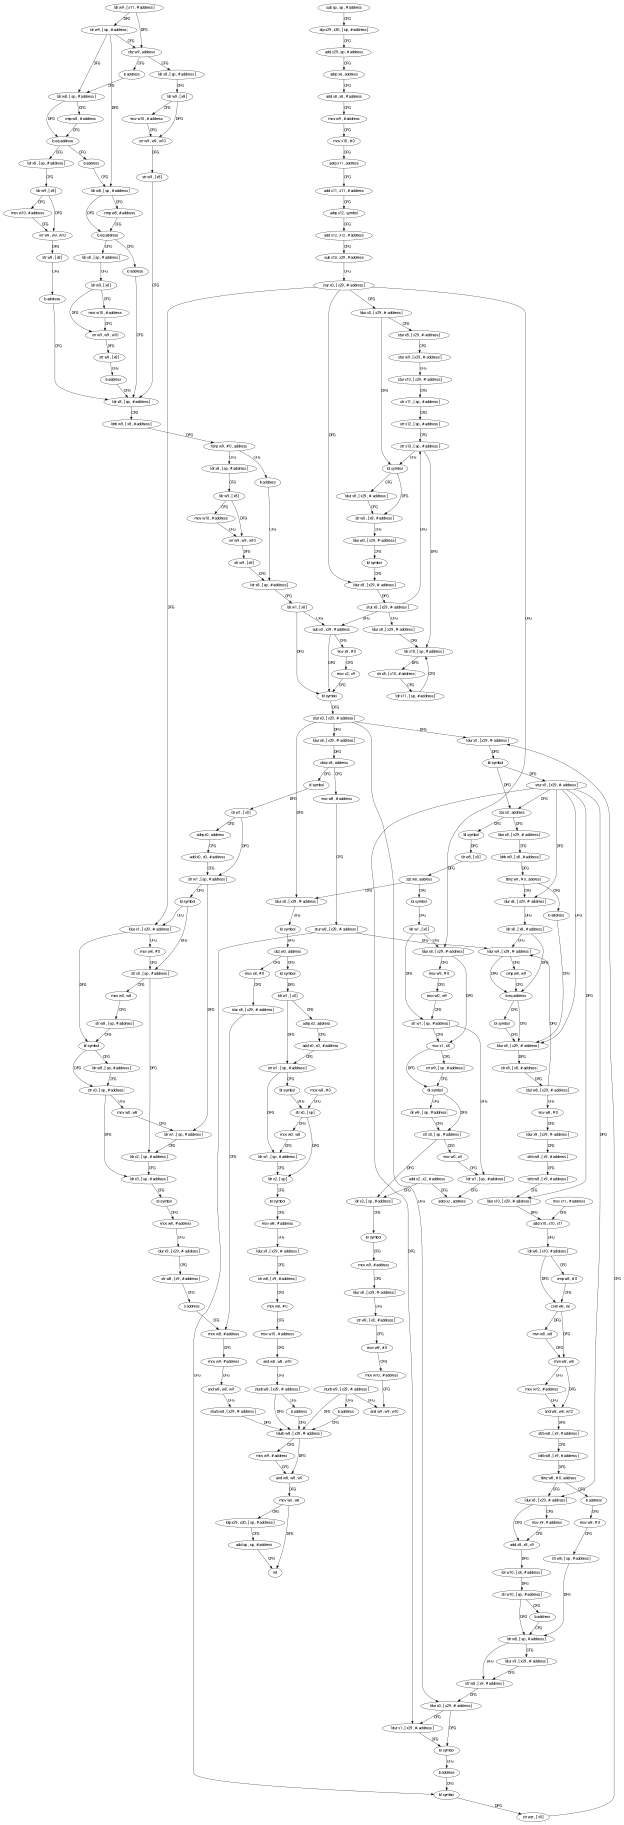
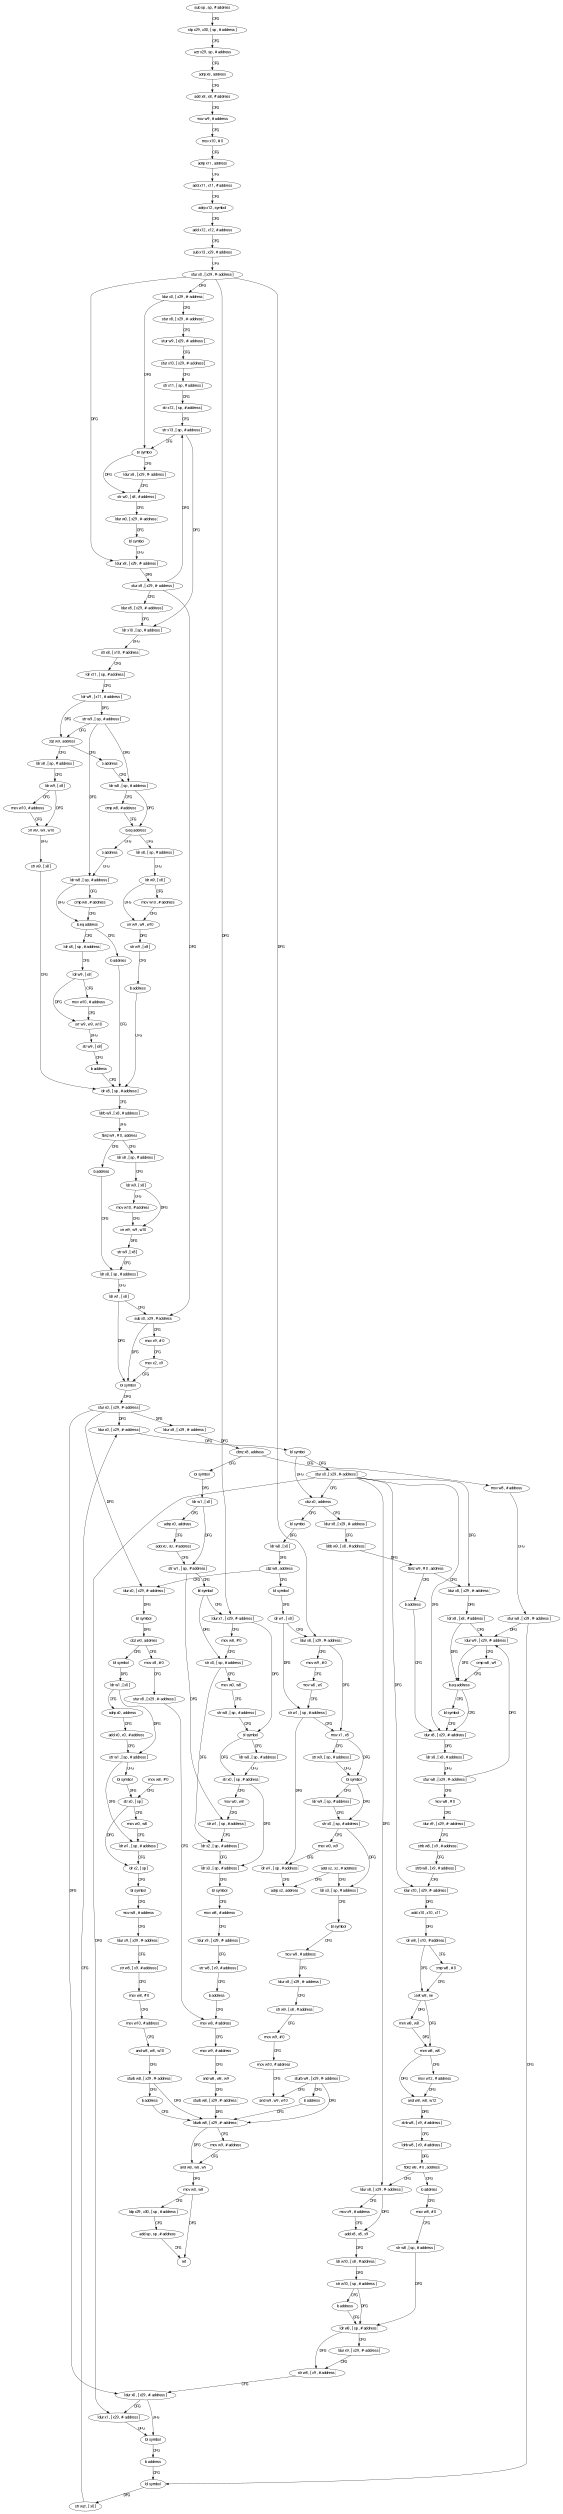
node "add x29 , sp , # address": label "add x29 , sp , # address" -> "wzr x29 , sp , # address"
edge "ldr x11 , [ sp , # address ]" -> "ldr x10 , [ sp , # address ]": now "ldr x11 , [ sp , # address ]" -> "ldr w9 , [ x11 , # address ]"
node "mov x11 , # address": removed
